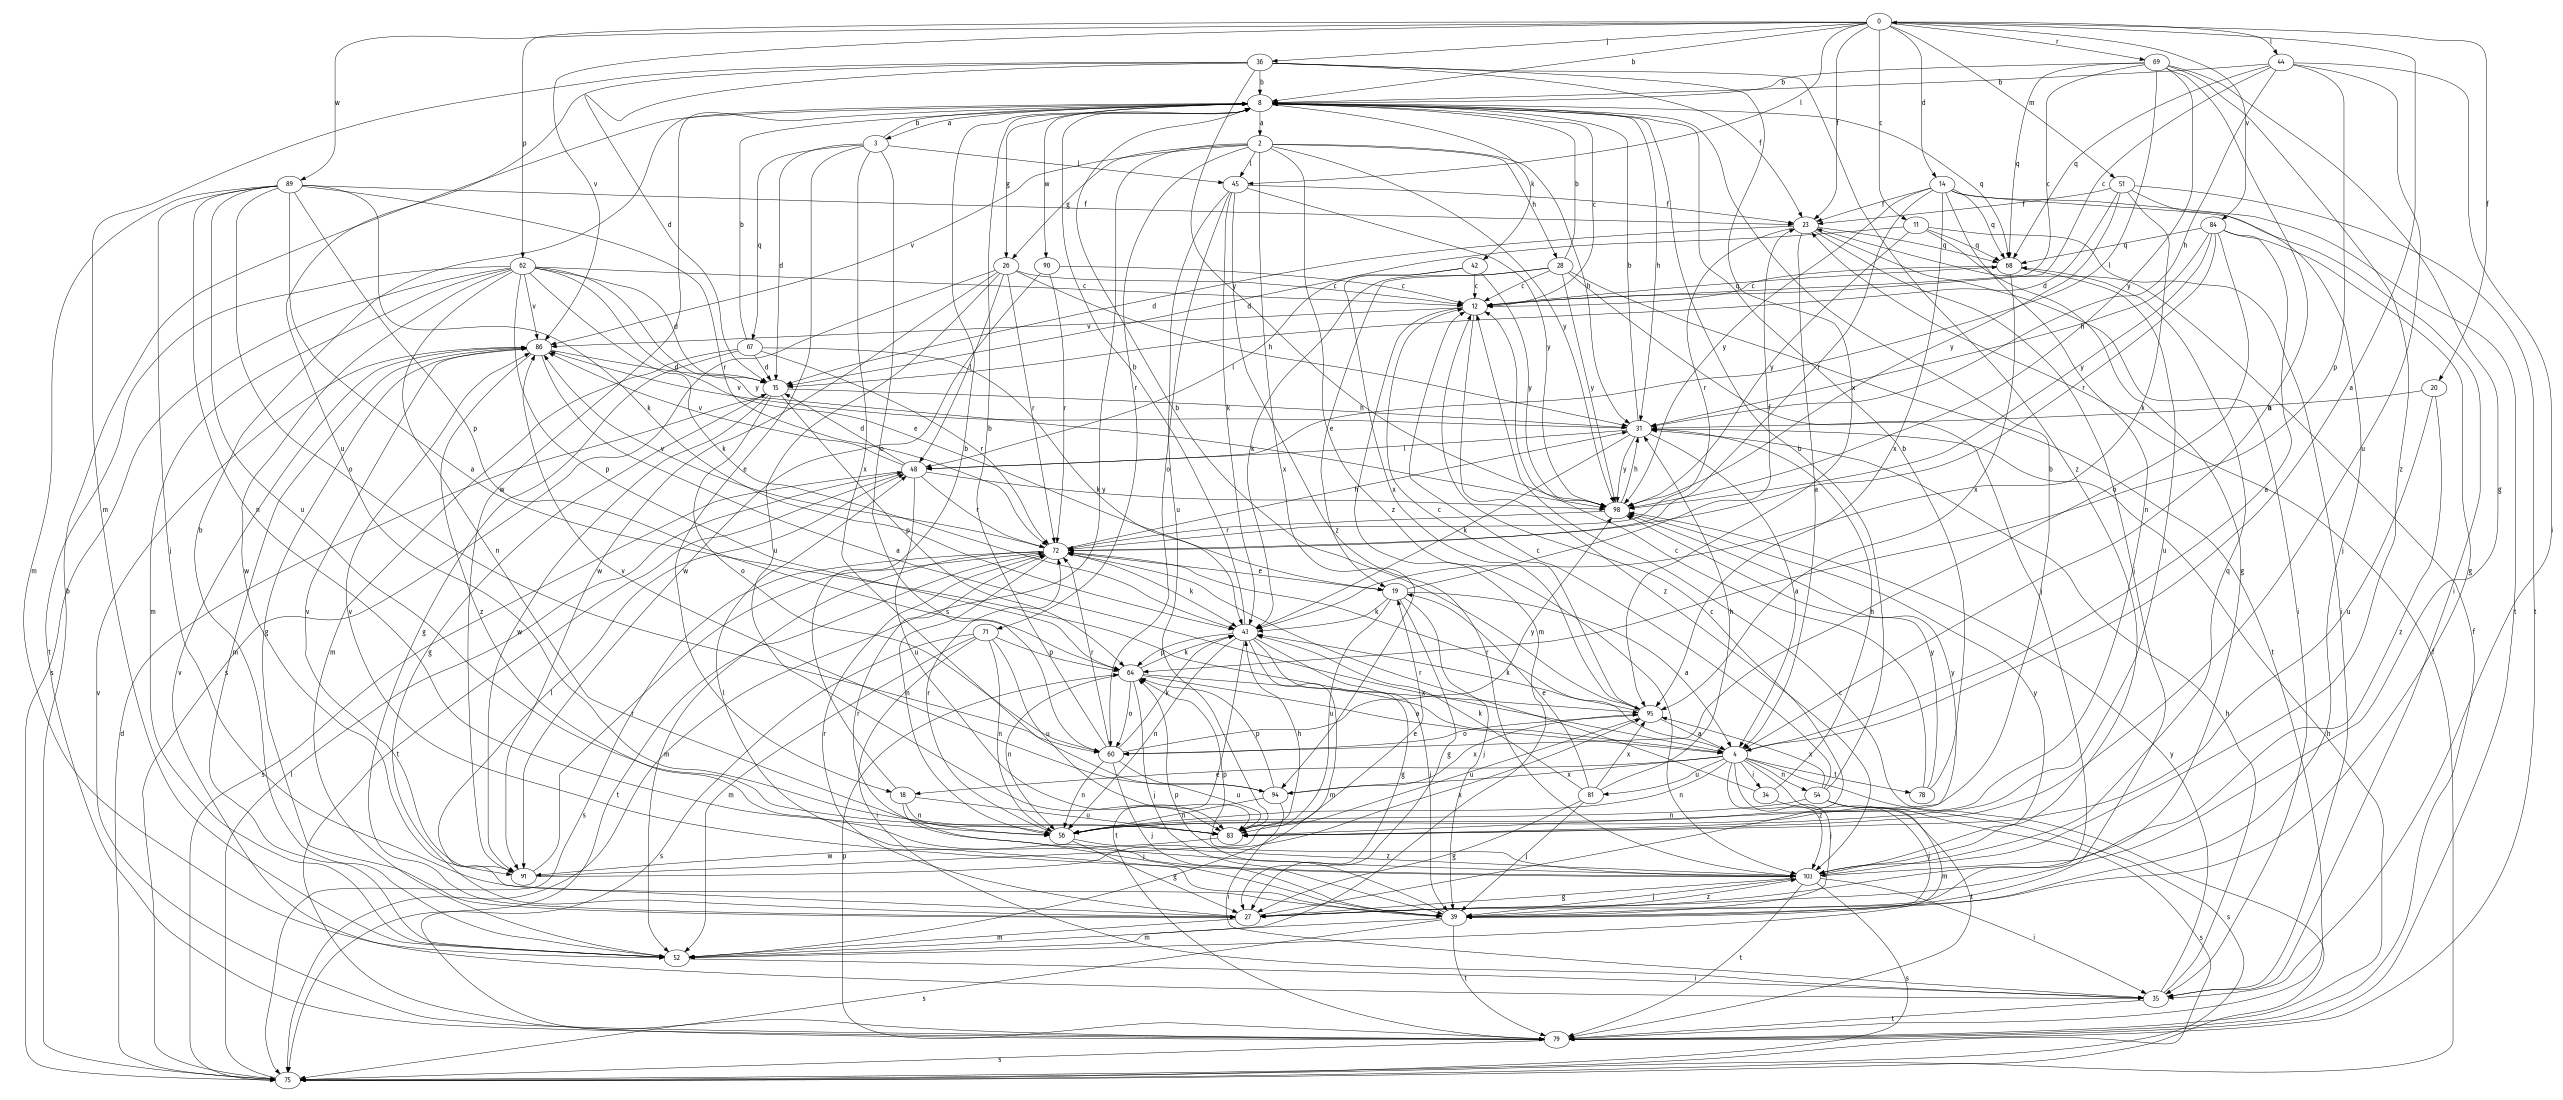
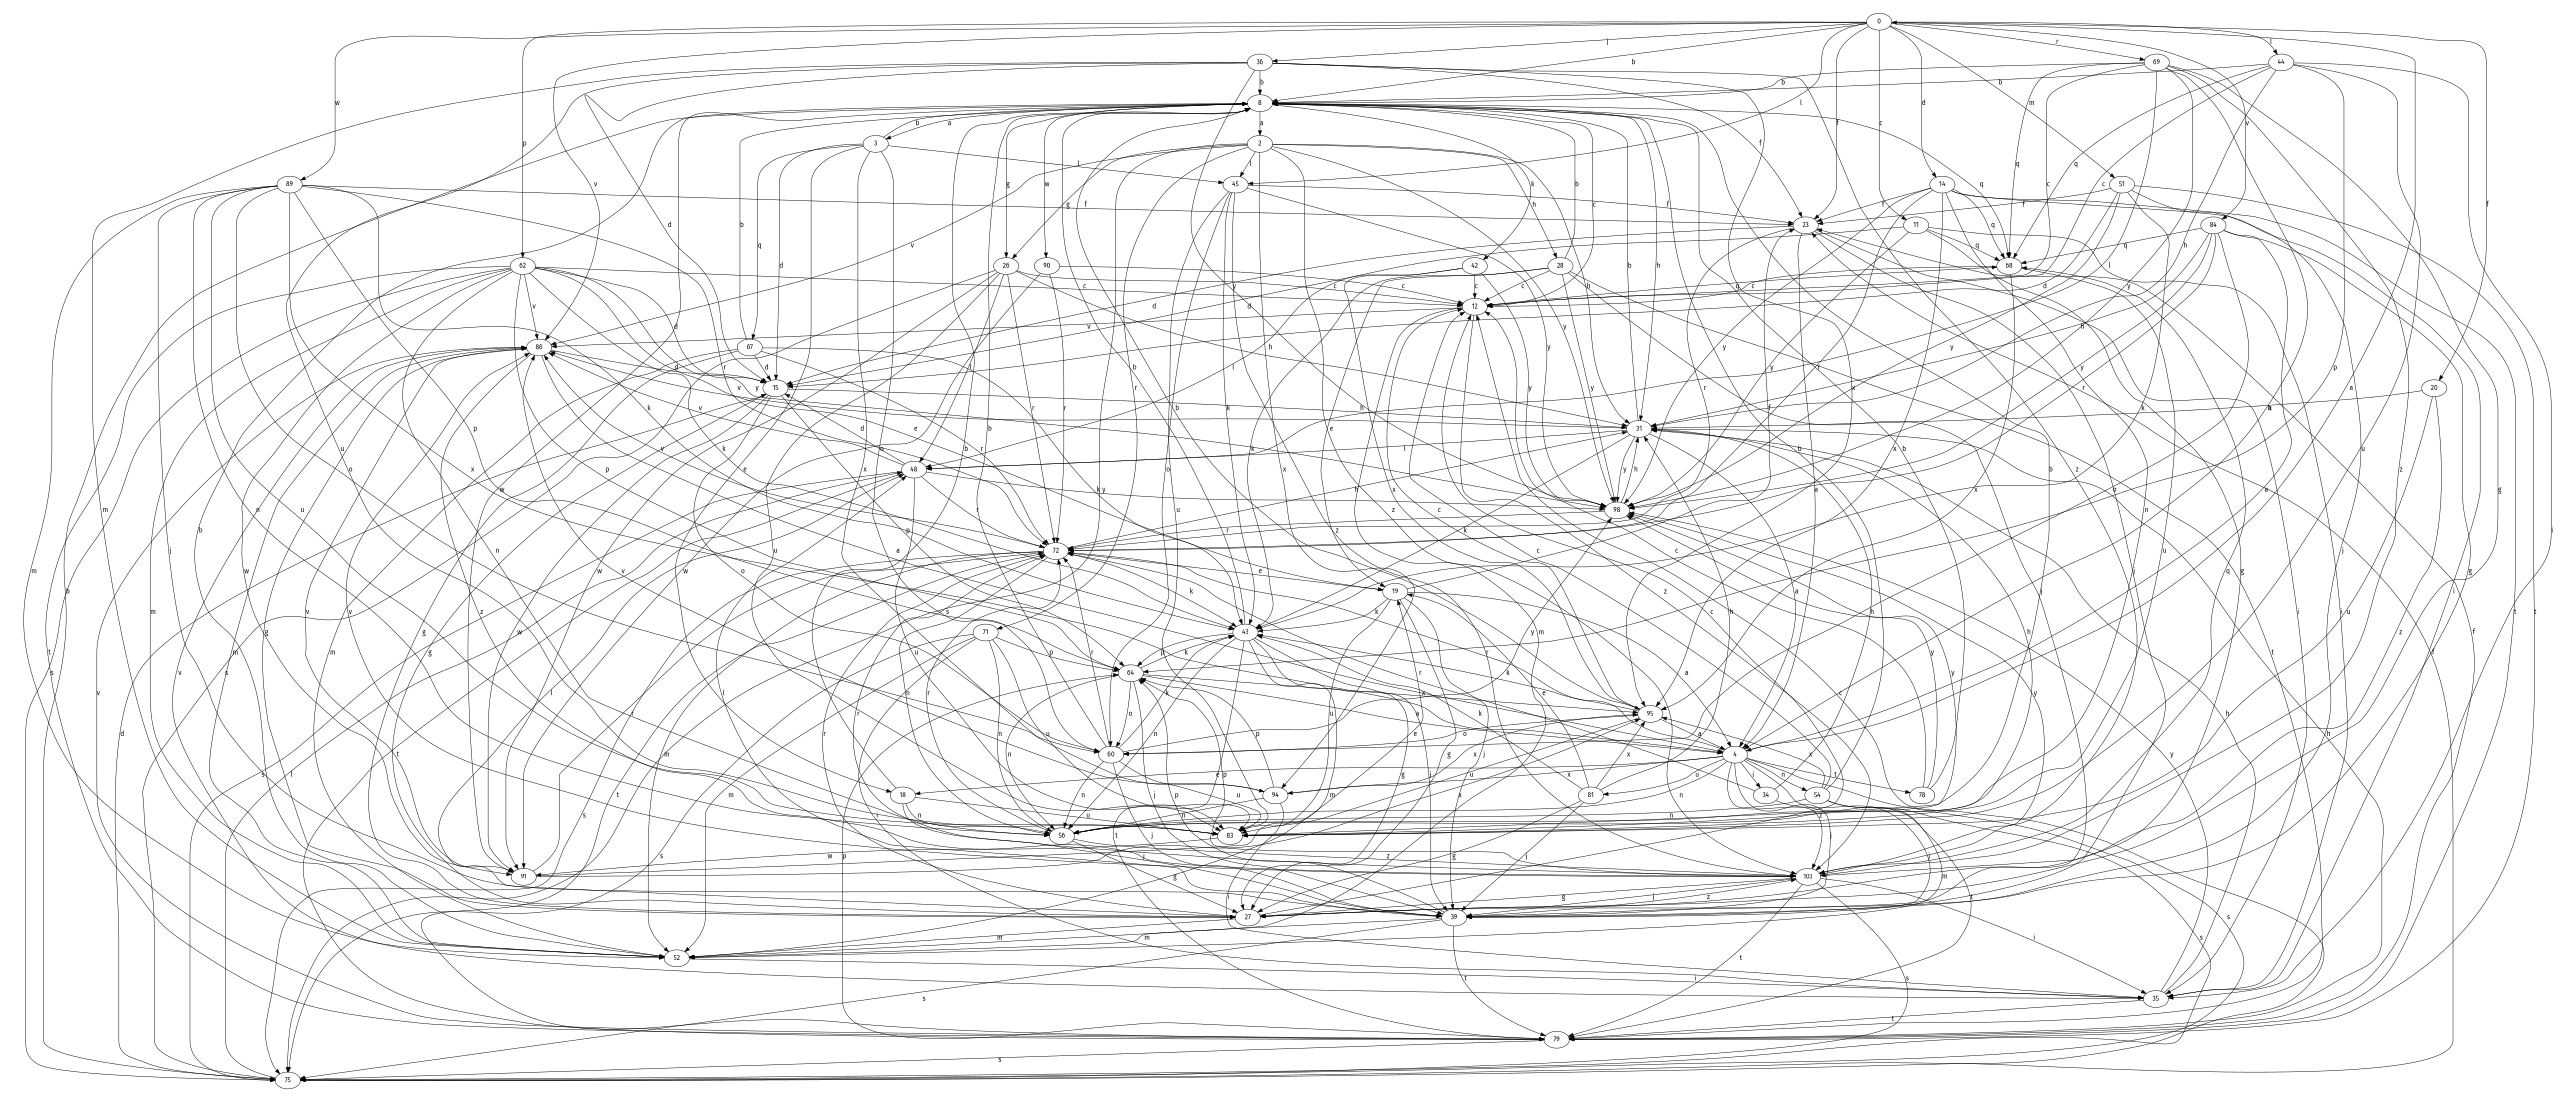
edge "23" -> "68": removed, label "q"
edge "89" -> "4": label "a" -> "x"
edge "83" -> "43": now "83" -> "31"
